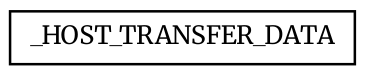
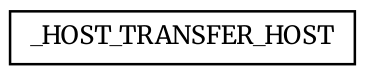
node "_HOST_TRANSFER_DATA": label "_HOST_TRANSFER_DATA" -> "_HOST_TRANSFER_HOST"
